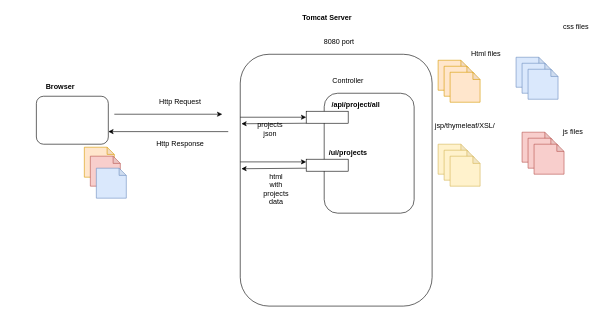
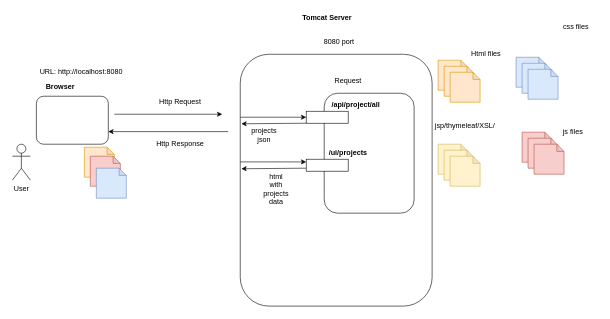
node "URL: http://localhost:8080": added
node "Controller": label "Controller" -> "Request"
node "projects json": moved (270, 129) -> (264, 135)
node "User": added
